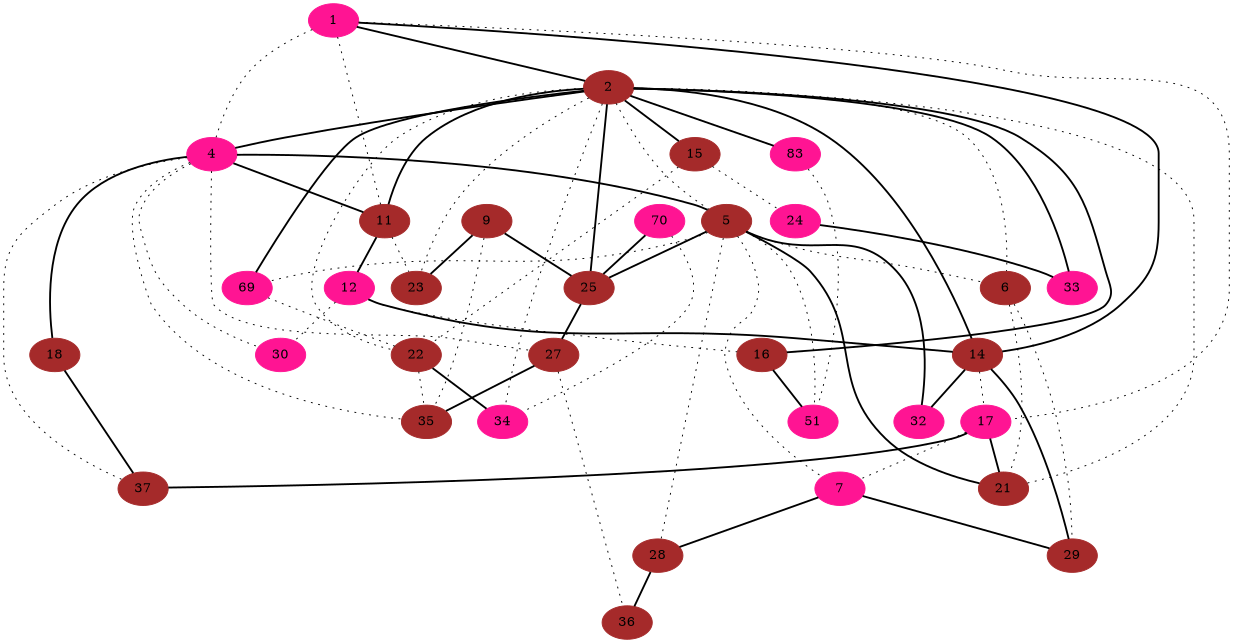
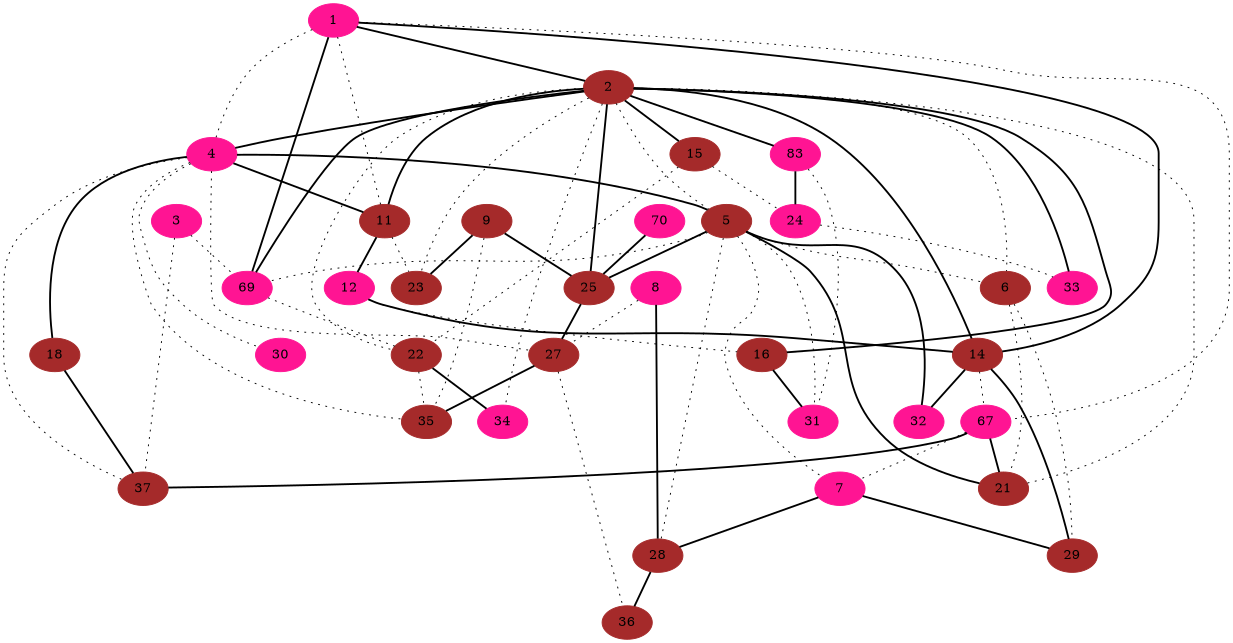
edge "1" -- "69": added
edge "83" -- "24": added
node "3": added
edge "24" -- "33": style bold -> dotted
node "8": added
edge "12" -- "30": removed
edge "70" -- "34": removed
node "51": label "51" -> "31"
node "17": label "17" -> "67"
